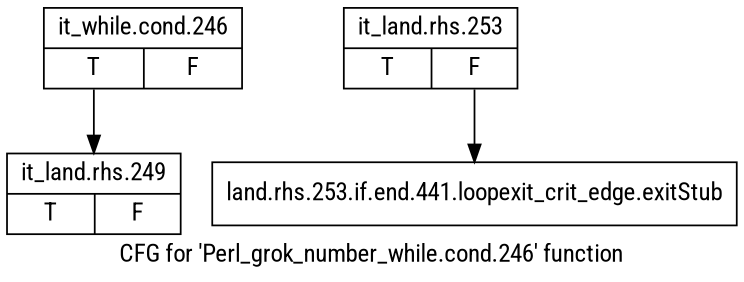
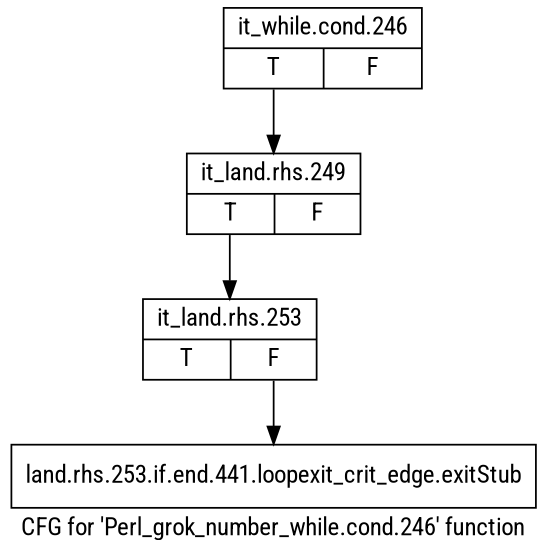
edge "it_land.rhs.249" -> "it_land.rhs.253": added
